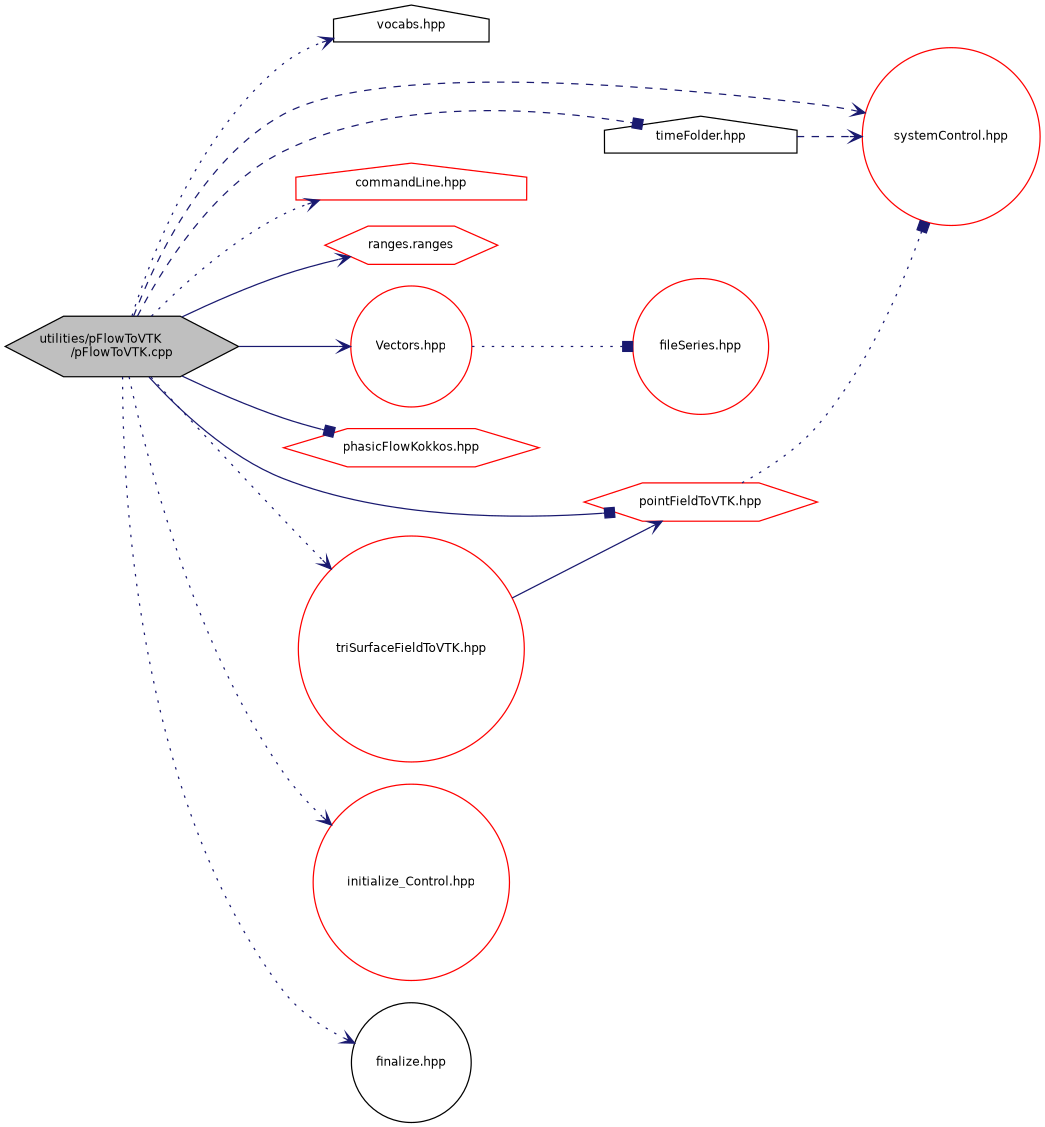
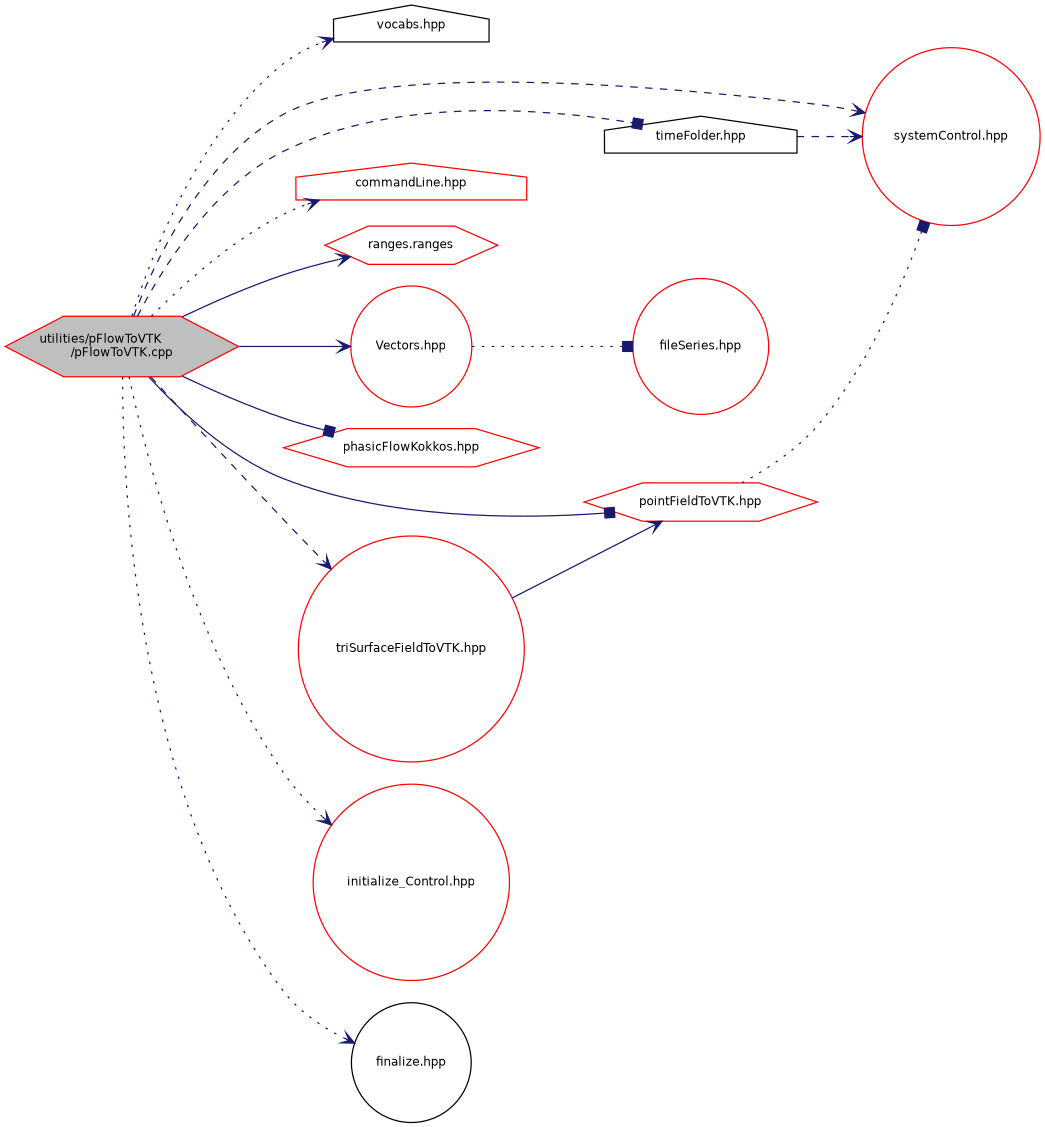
node "utilities/pFlowToVTK /pFlowToVTK.cpp": color black -> red
edge "utilities/pFlowToVTK /pFlowToVTK.cpp" -> "triSurfaceFieldToVTK.hpp": style dotted -> dashed
